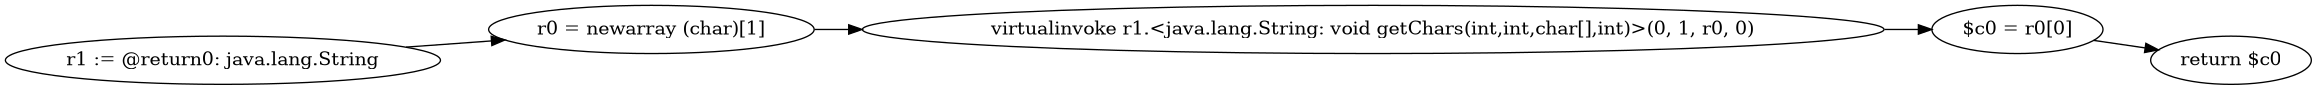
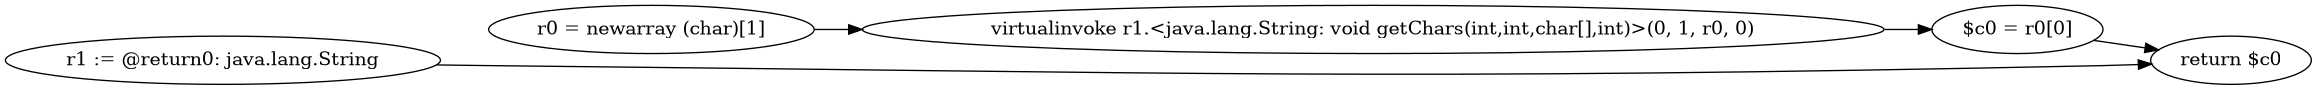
edge "r1 := @return0: java.lang.String" -> "r0 = newarray (char)[1]": now "r1 := @return0: java.lang.String" -> "return $c0"
